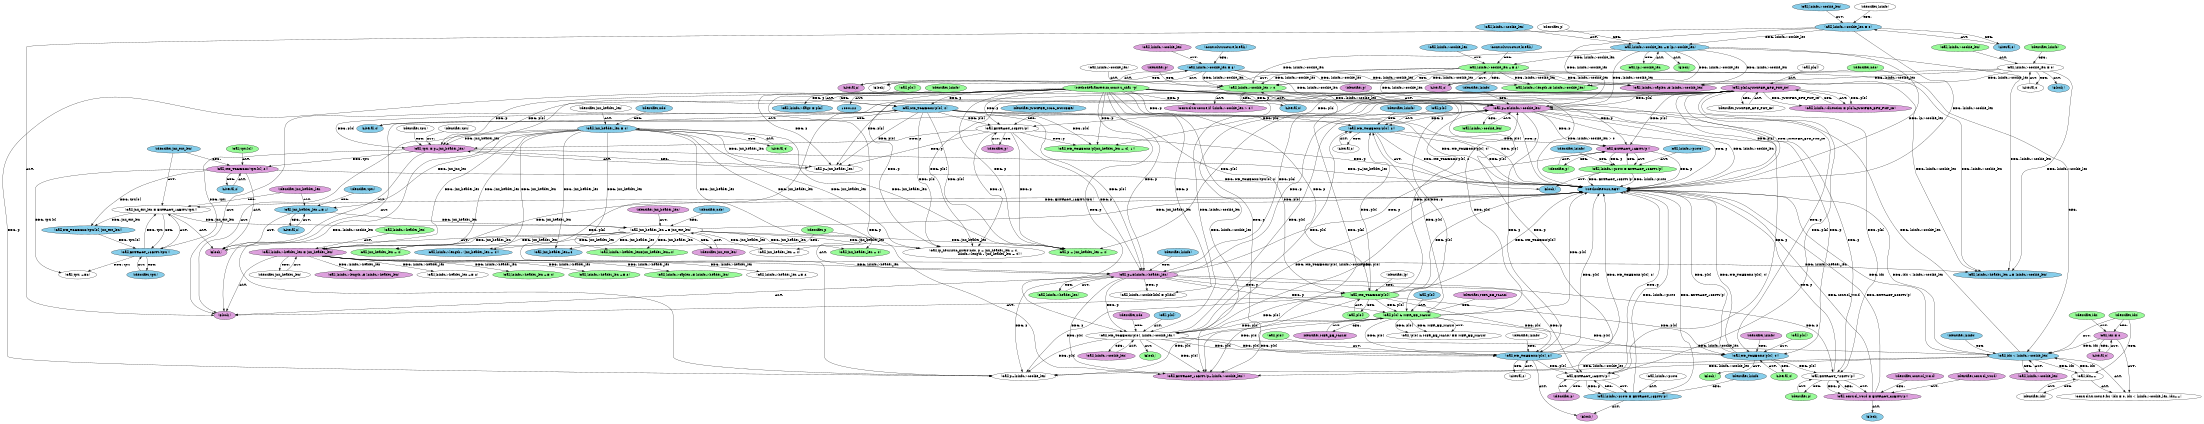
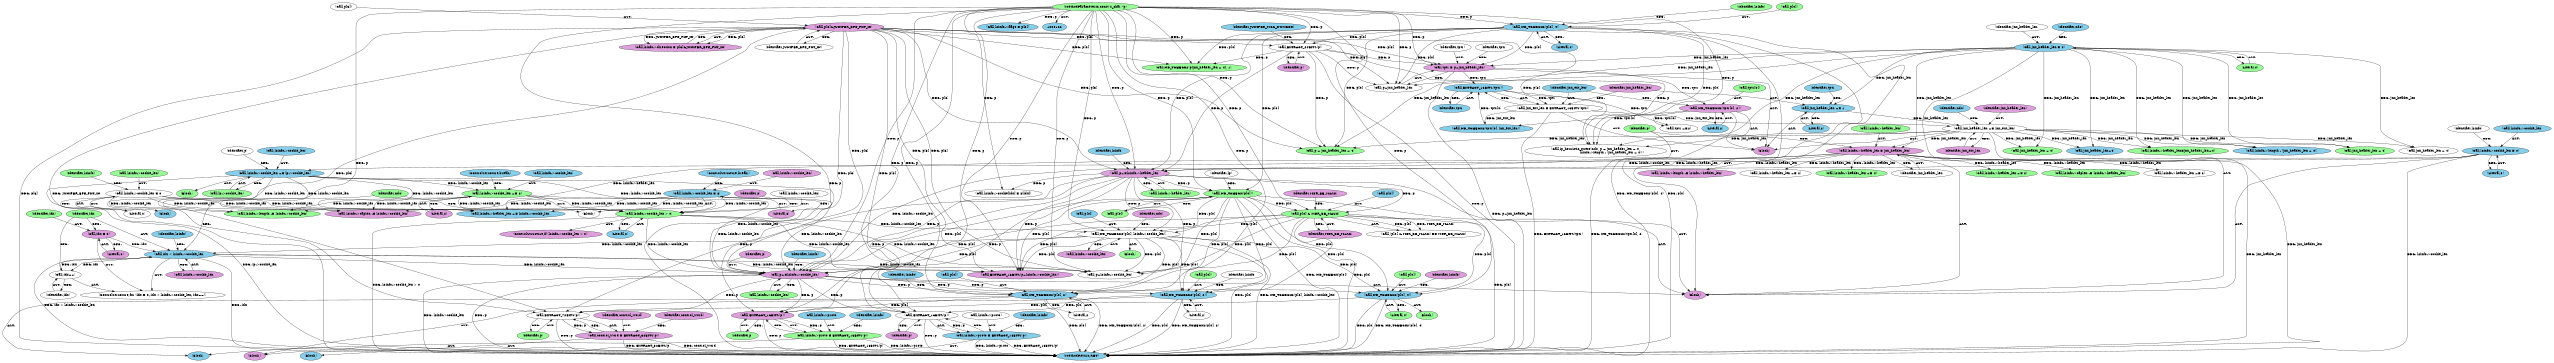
edge "(MethodParameterIn,const u_char *p)" -> "(ControlStructure,if (l2info->cookie_len > 0))": now "(MethodParameterIn,const u_char *p)" -> "(Call,EXTRACT_72BITS(p))"
edge "(Call,jnx_header_len = 4)" -> "(Call,jnx_header_len += 1)": label "DDG: jnx_jnx_len" -> "DDG: jnx_header_len"
edge "(MethodReturn,RET)" -> "(Call,jnx_ext_len = EXTRACT_16BITS(tptr))": reversed
